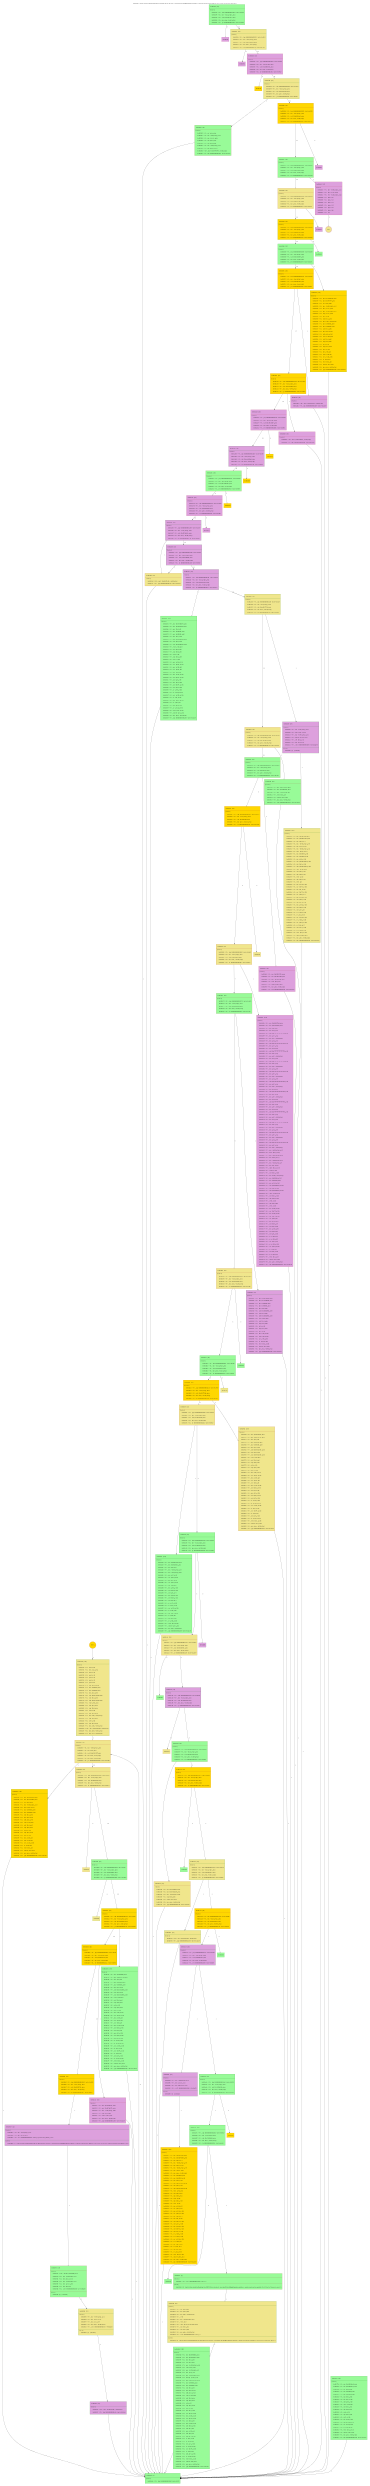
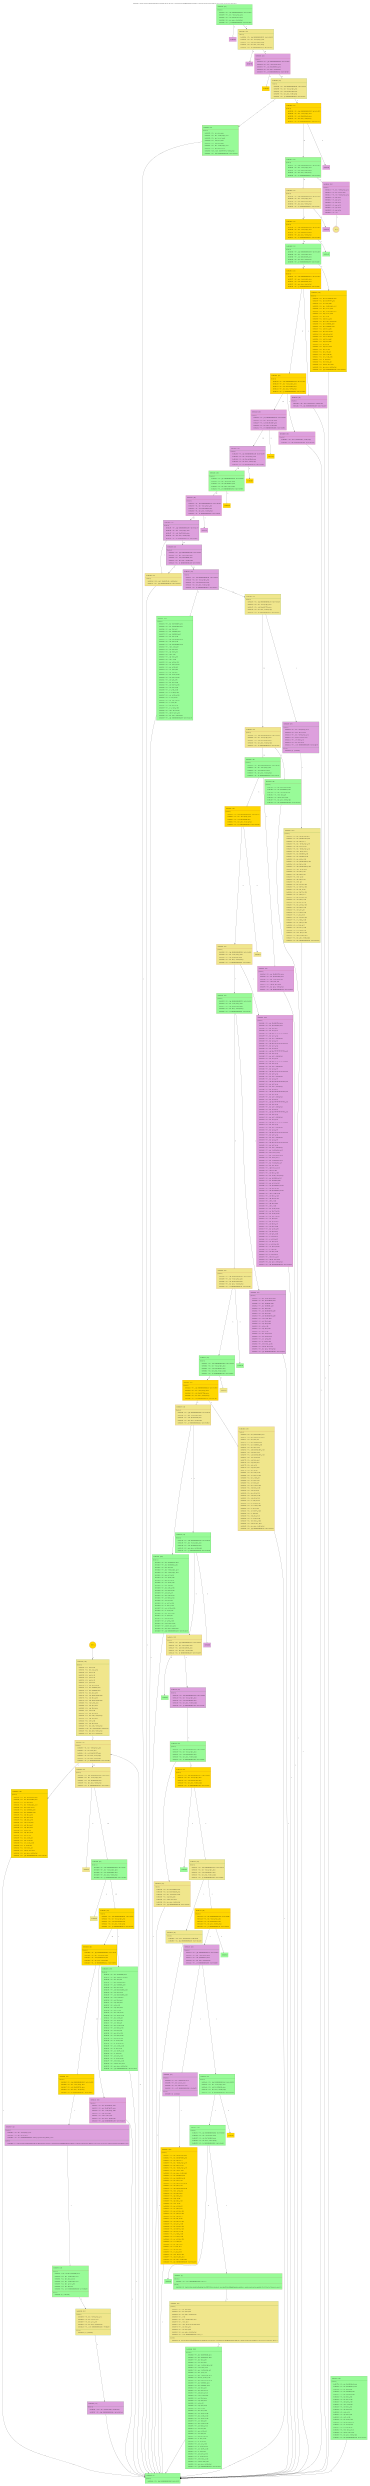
node "0x401f7d": removed
